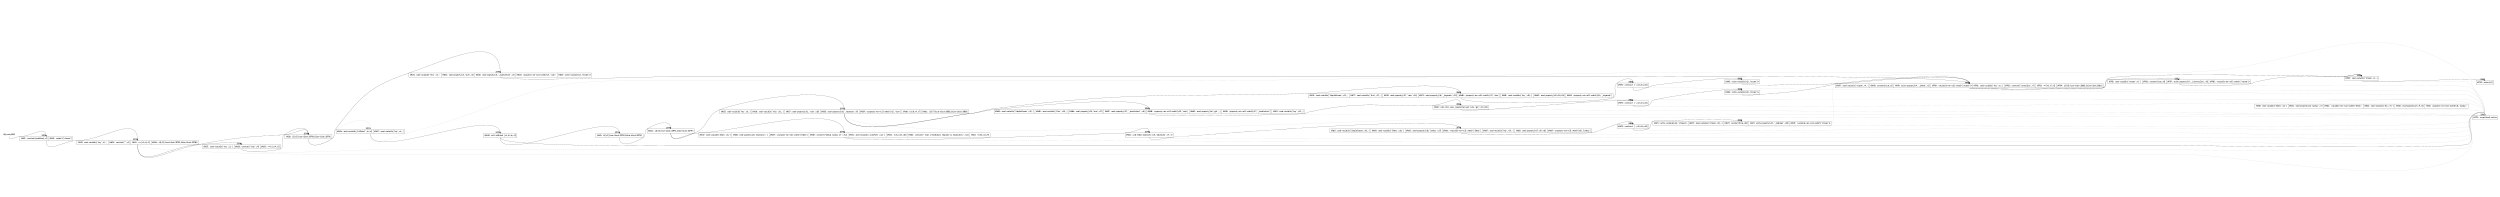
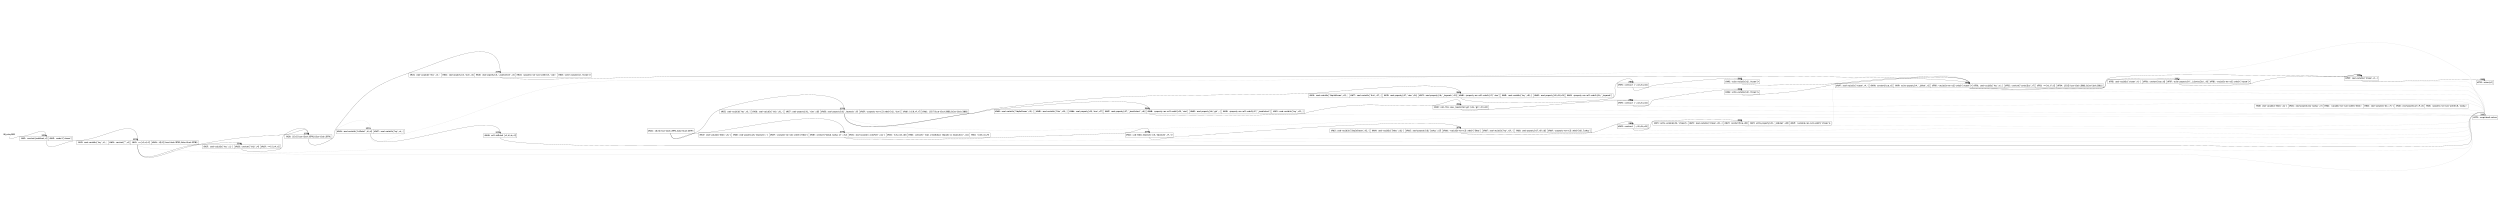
node "69639: if[v3](true-block:20794,false-block:20795)": removed
